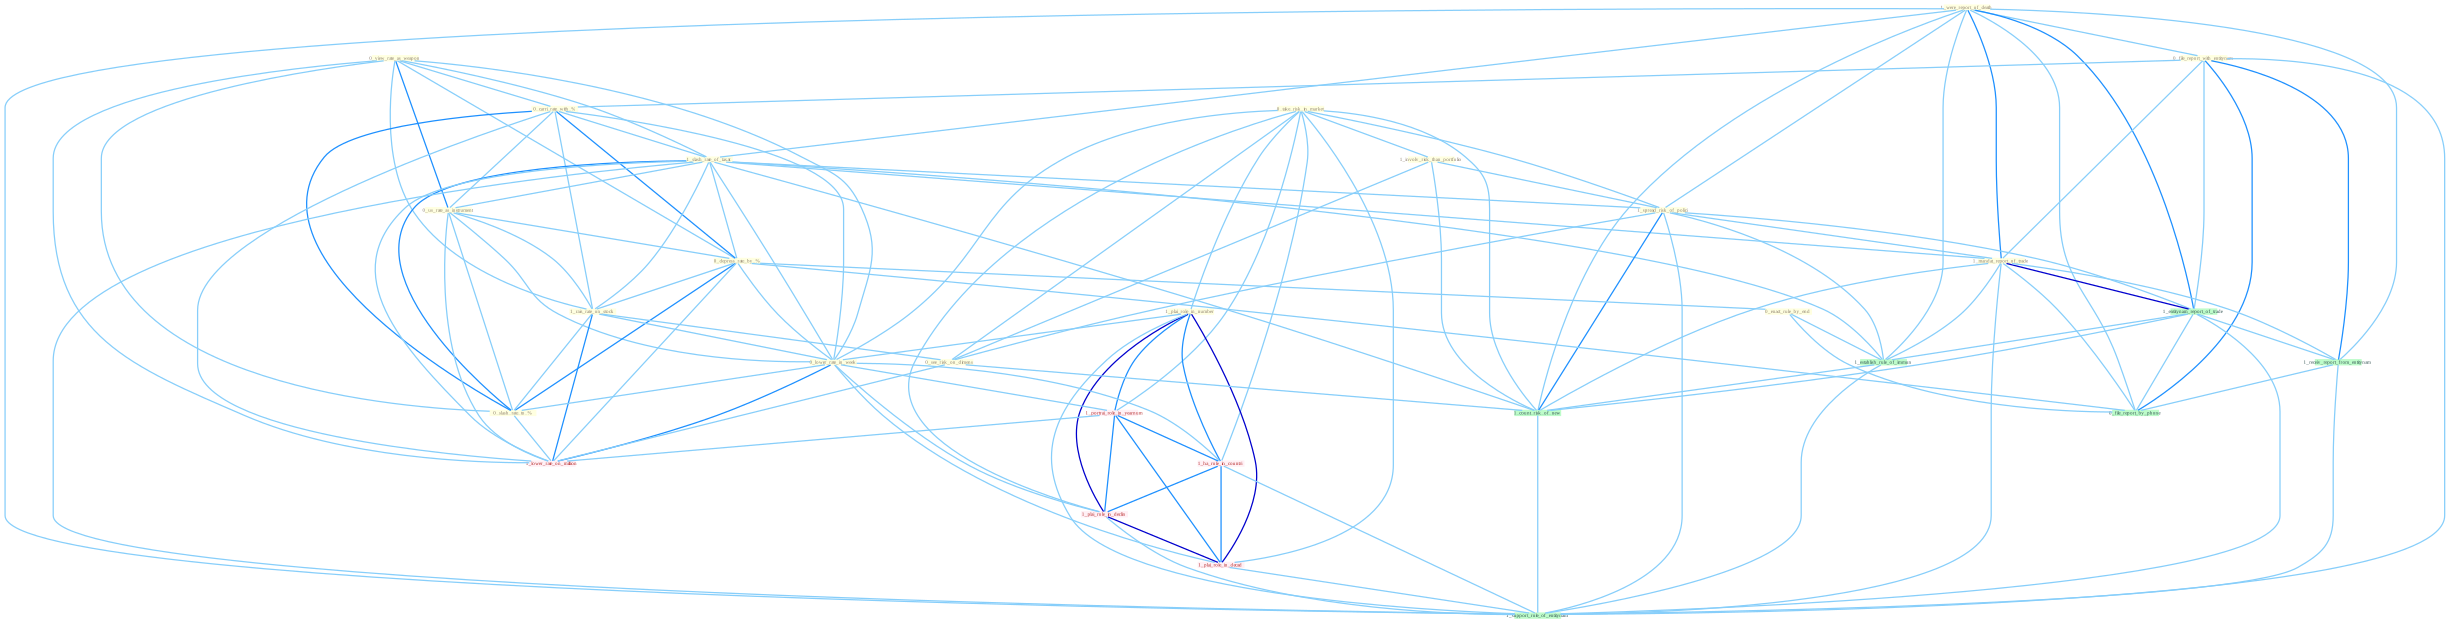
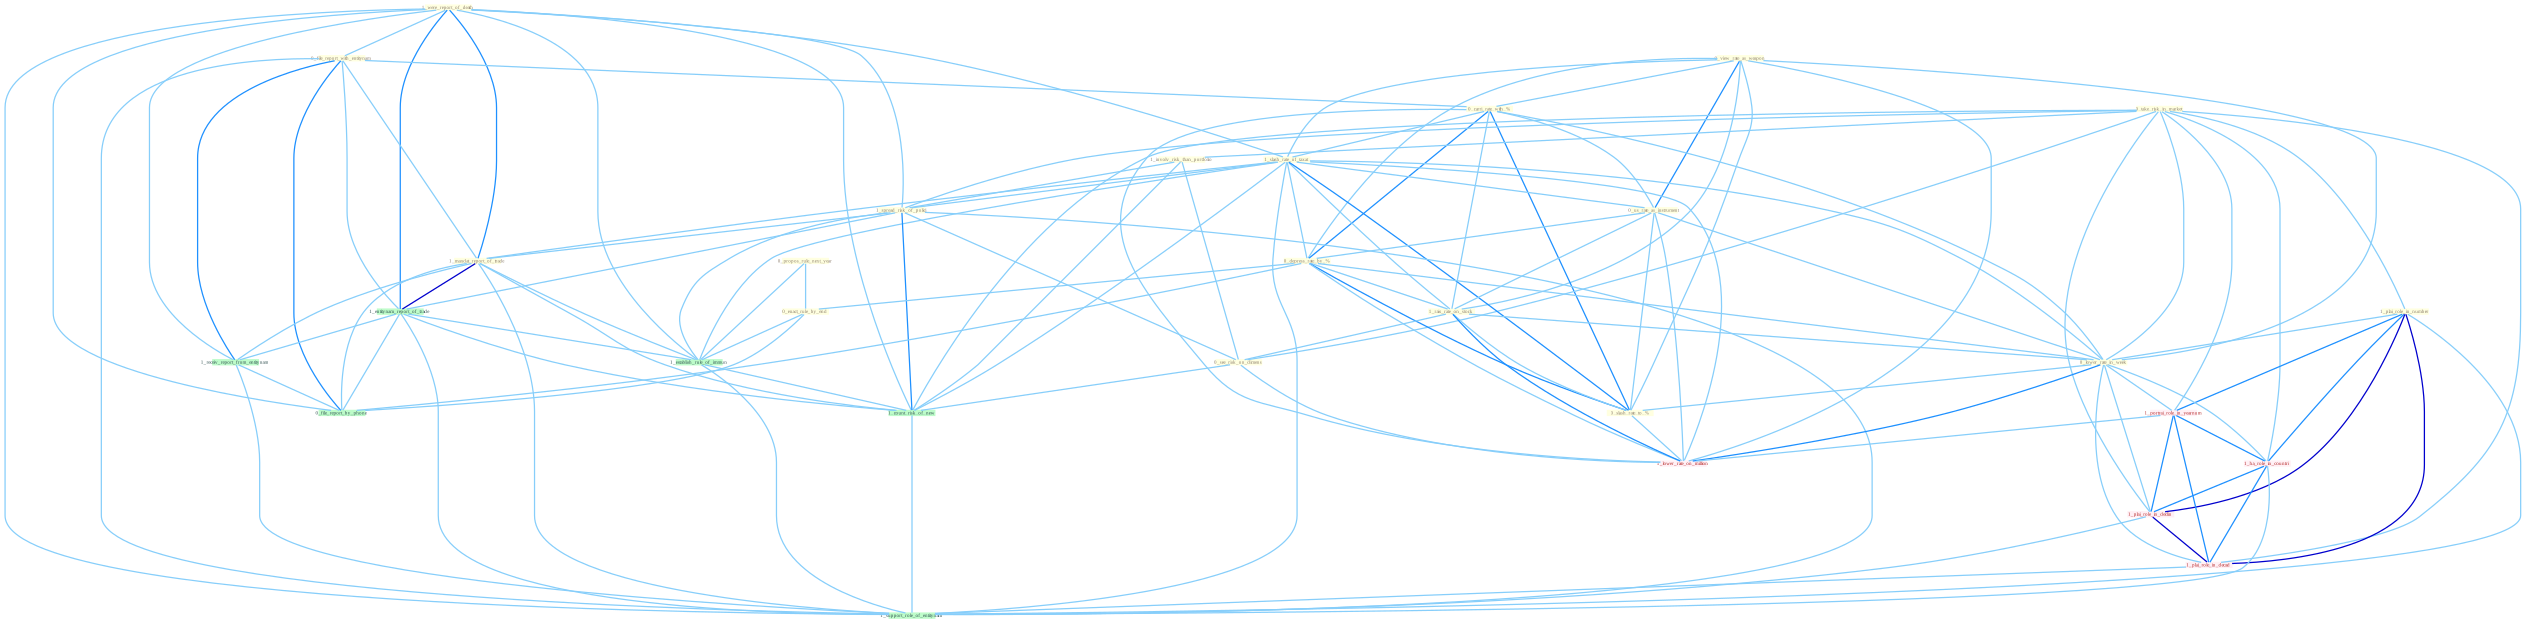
node "0_propos_rule_next_year": added
